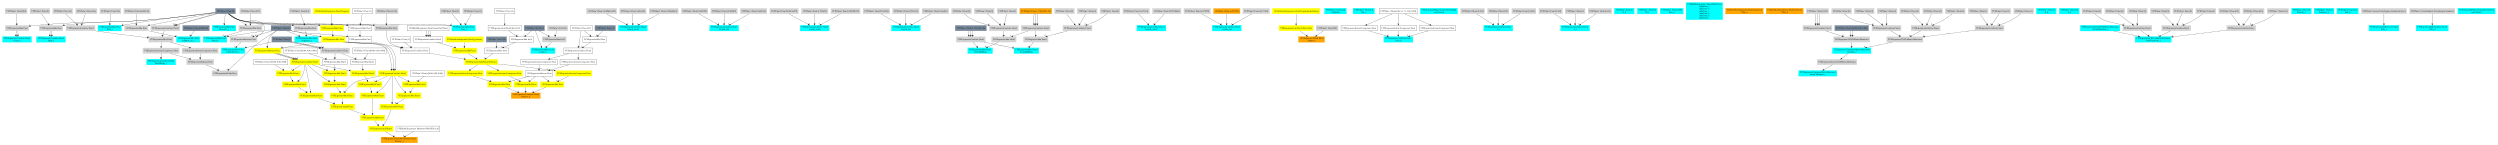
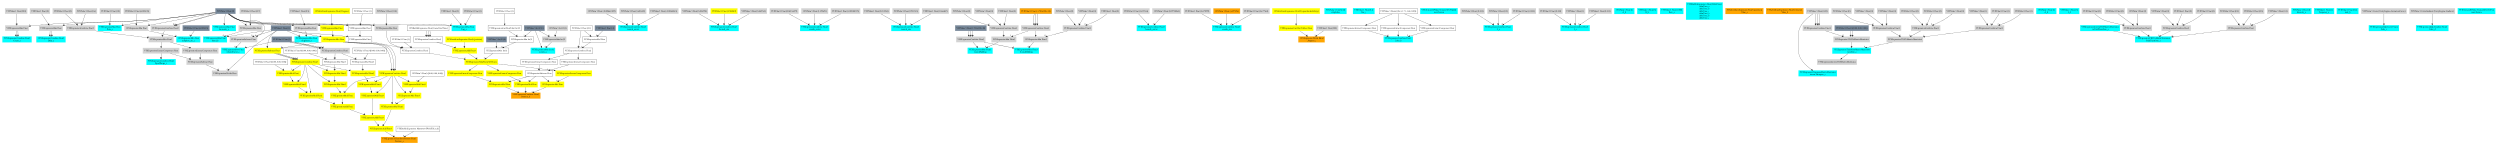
node "VFXValue`1 Float (3.960069)": fillcolor lightgray -> yellow
edge "VFXExpressionInverseTRSMatrix Matrix4x4" -> "VFXExpressionTransposeMatrix Matrix4x4 inverseTranspose_c": now "VFXValue`1 Float (0.02)" -> "VFXExpressionTransposeMatrix Matrix4x4 inverseTranspose_c"
